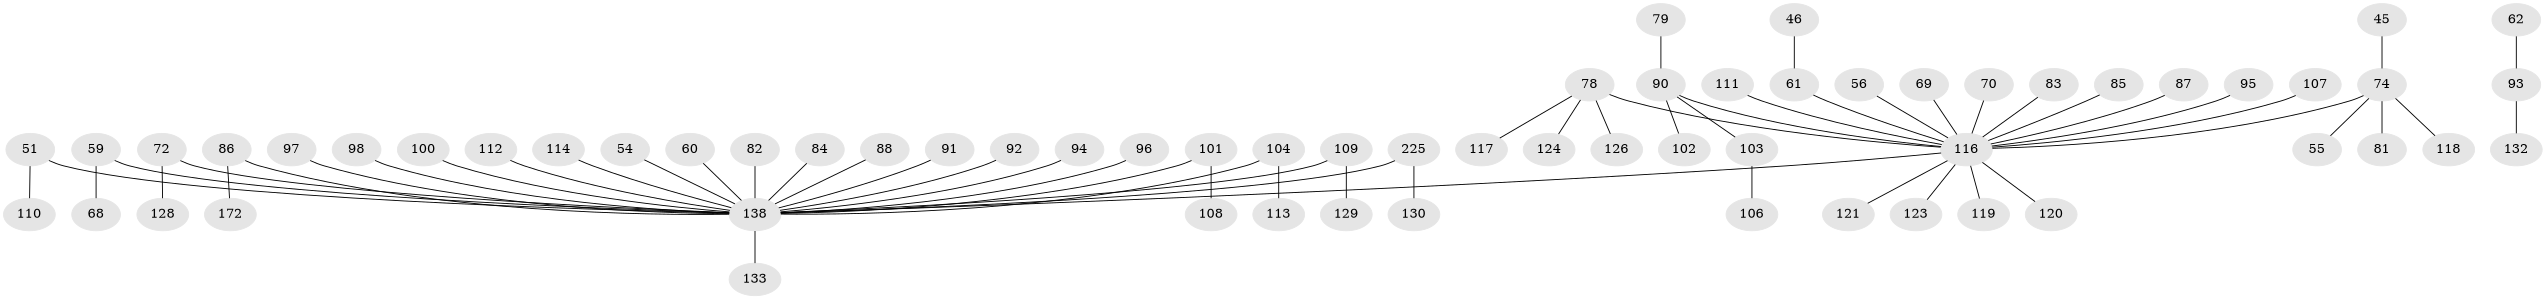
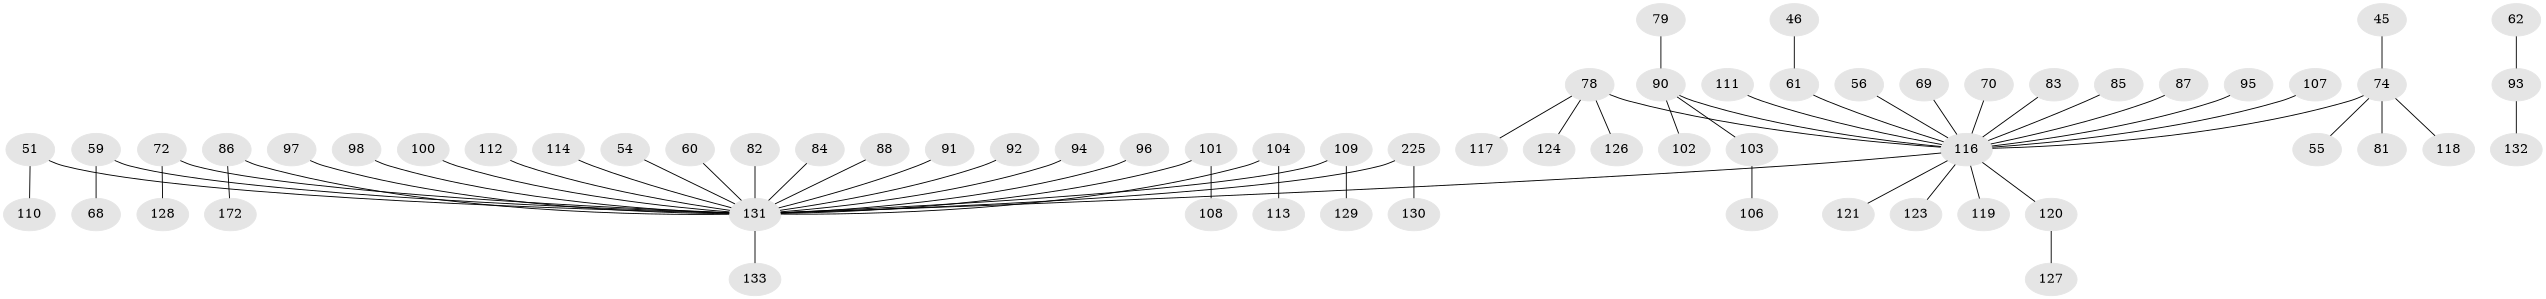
node "138": label "138" -> "131"
node "127": added
